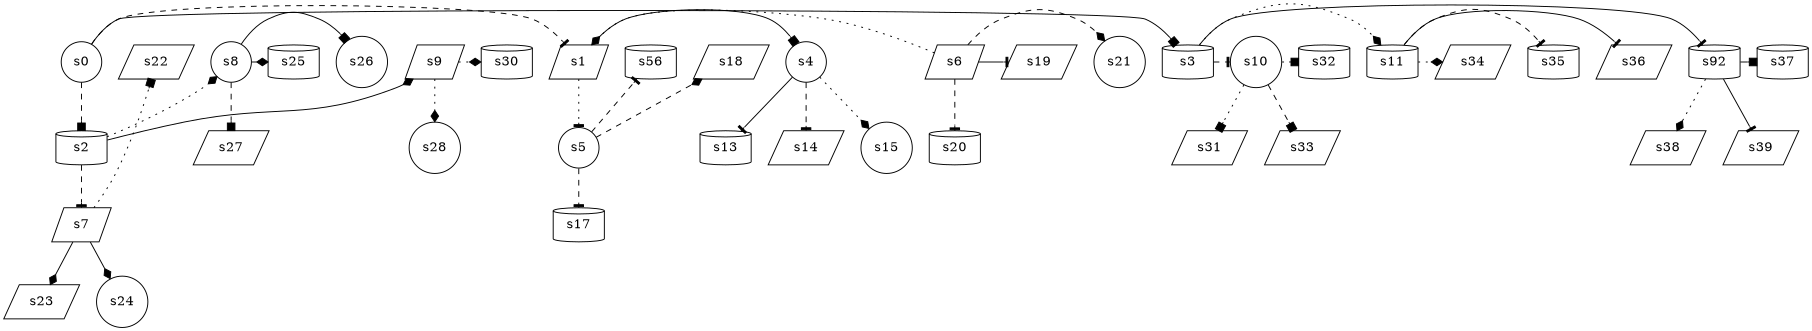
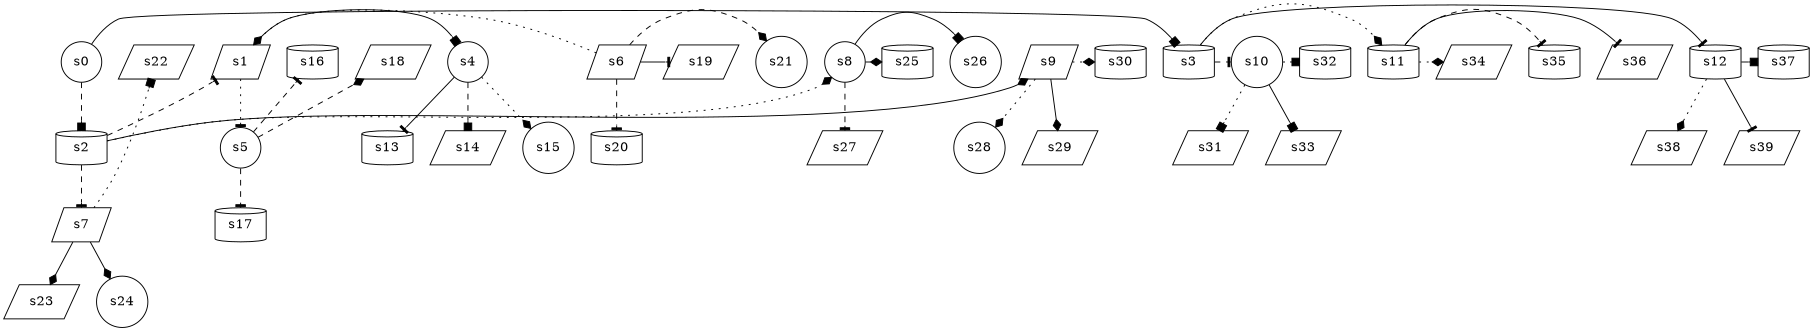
edge "s0" -> "s1": now "s2" -> "s1"
node "s56": label "s56" -> "s16"
node "s92": label "s92" -> "s12"
edge "s8" -> "s27": arrowhead box -> tee
edge "s10" -> "s33": style dashed -> solid
edge "s4" -> "s14": arrowhead tee -> box
node "s29": added
